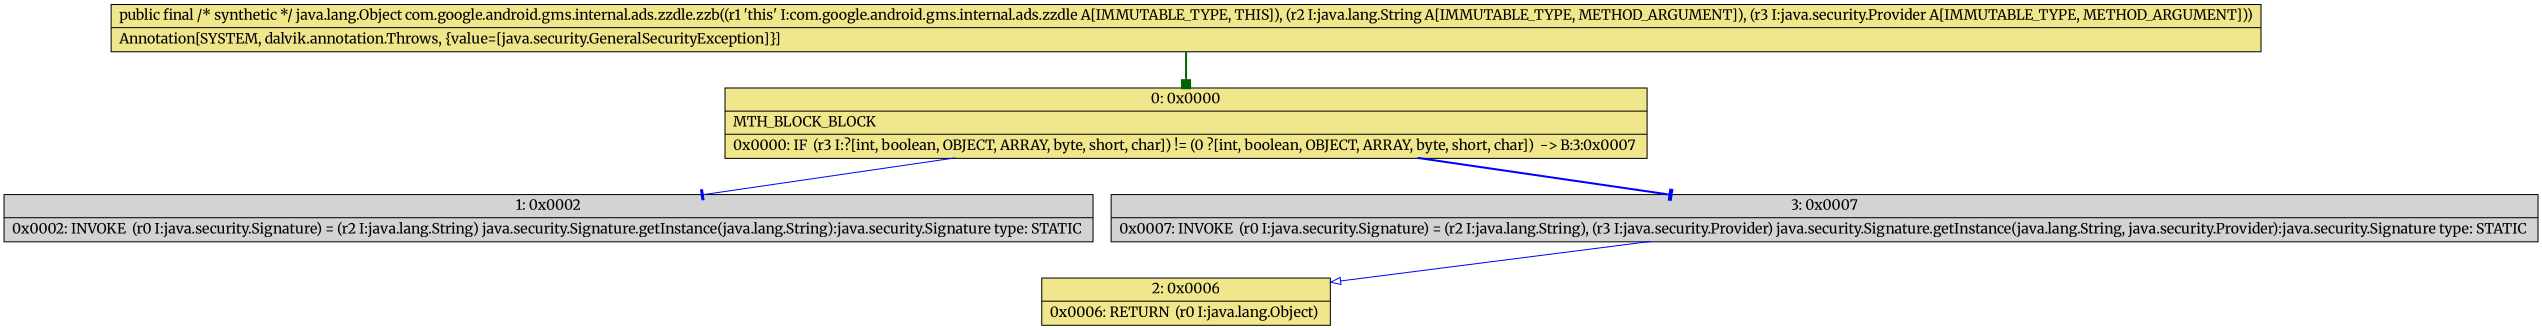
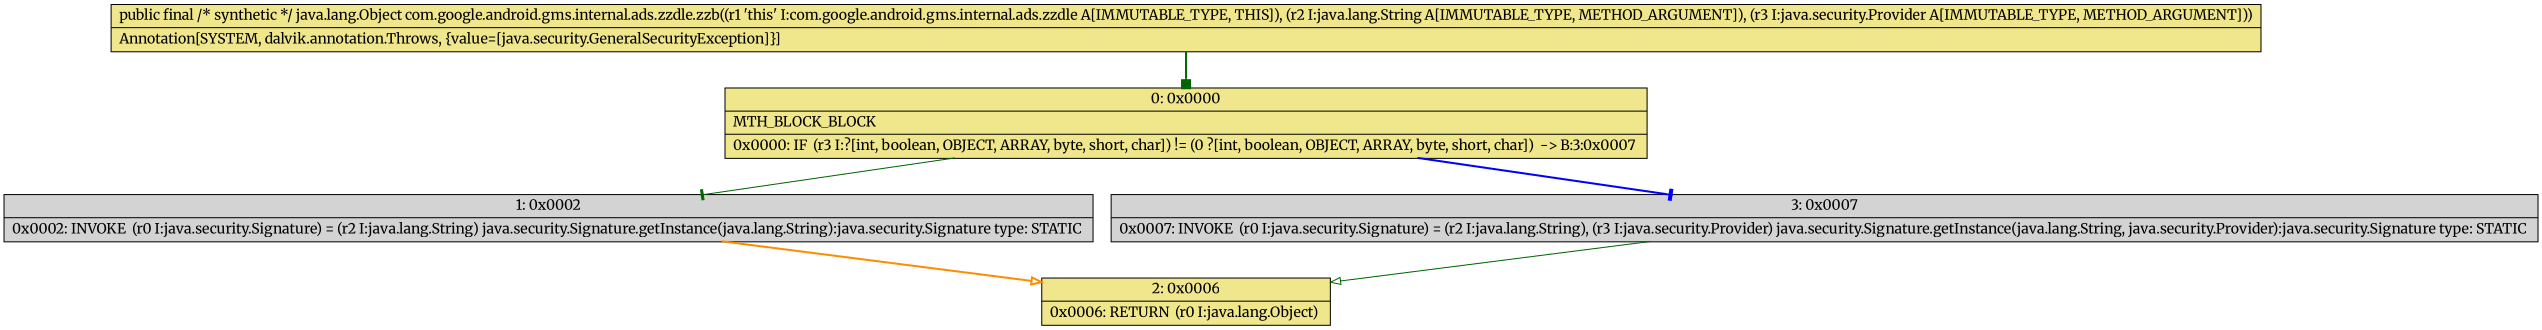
edge "0: 0x0000" -> "1: 0x0002": color blue -> darkgreen
edge "1: 0x0002" -> "2: 0x0006": added
edge "3: 0x0007" -> "2: 0x0006": color blue -> darkgreen
